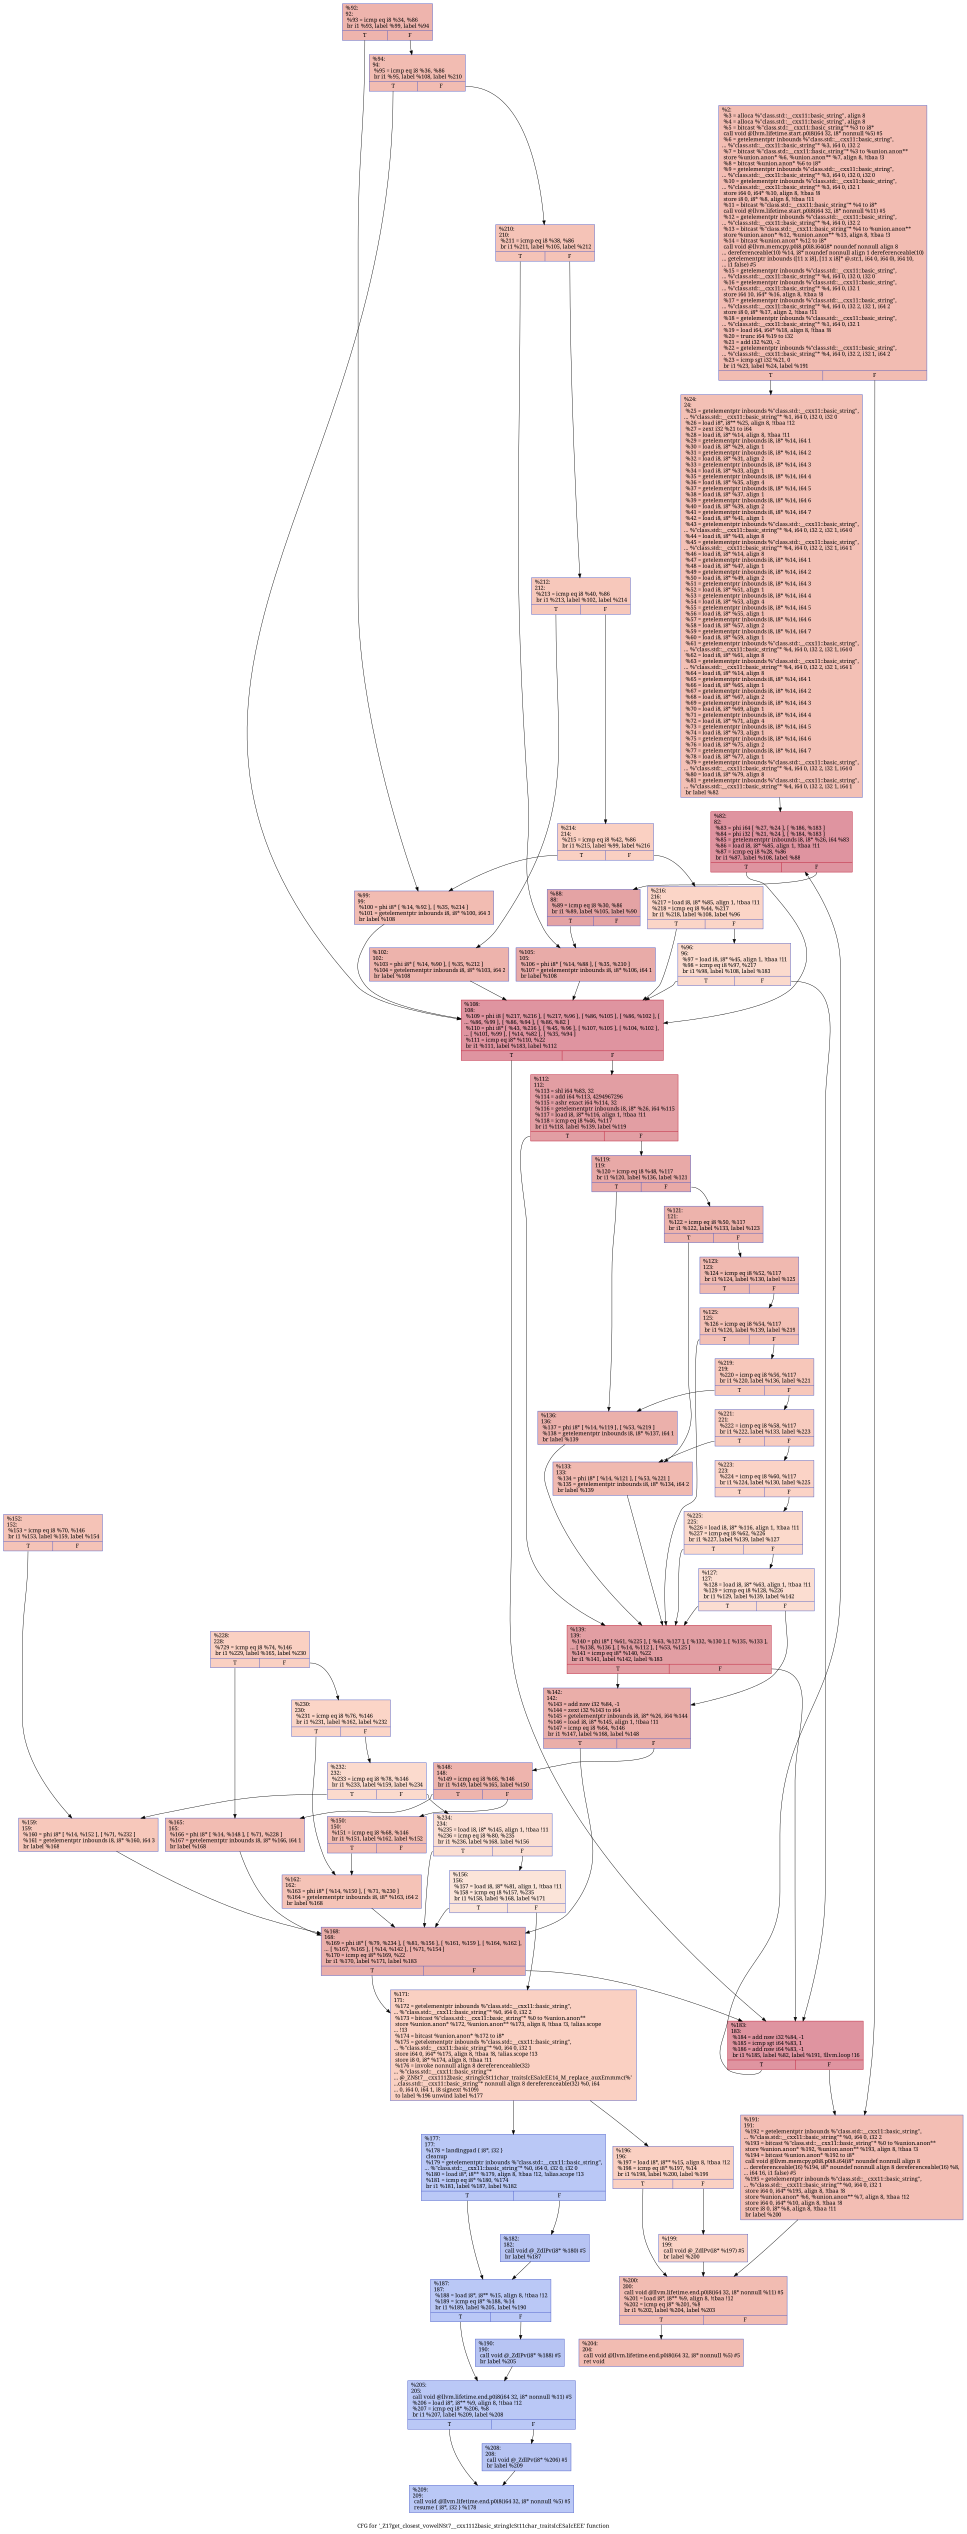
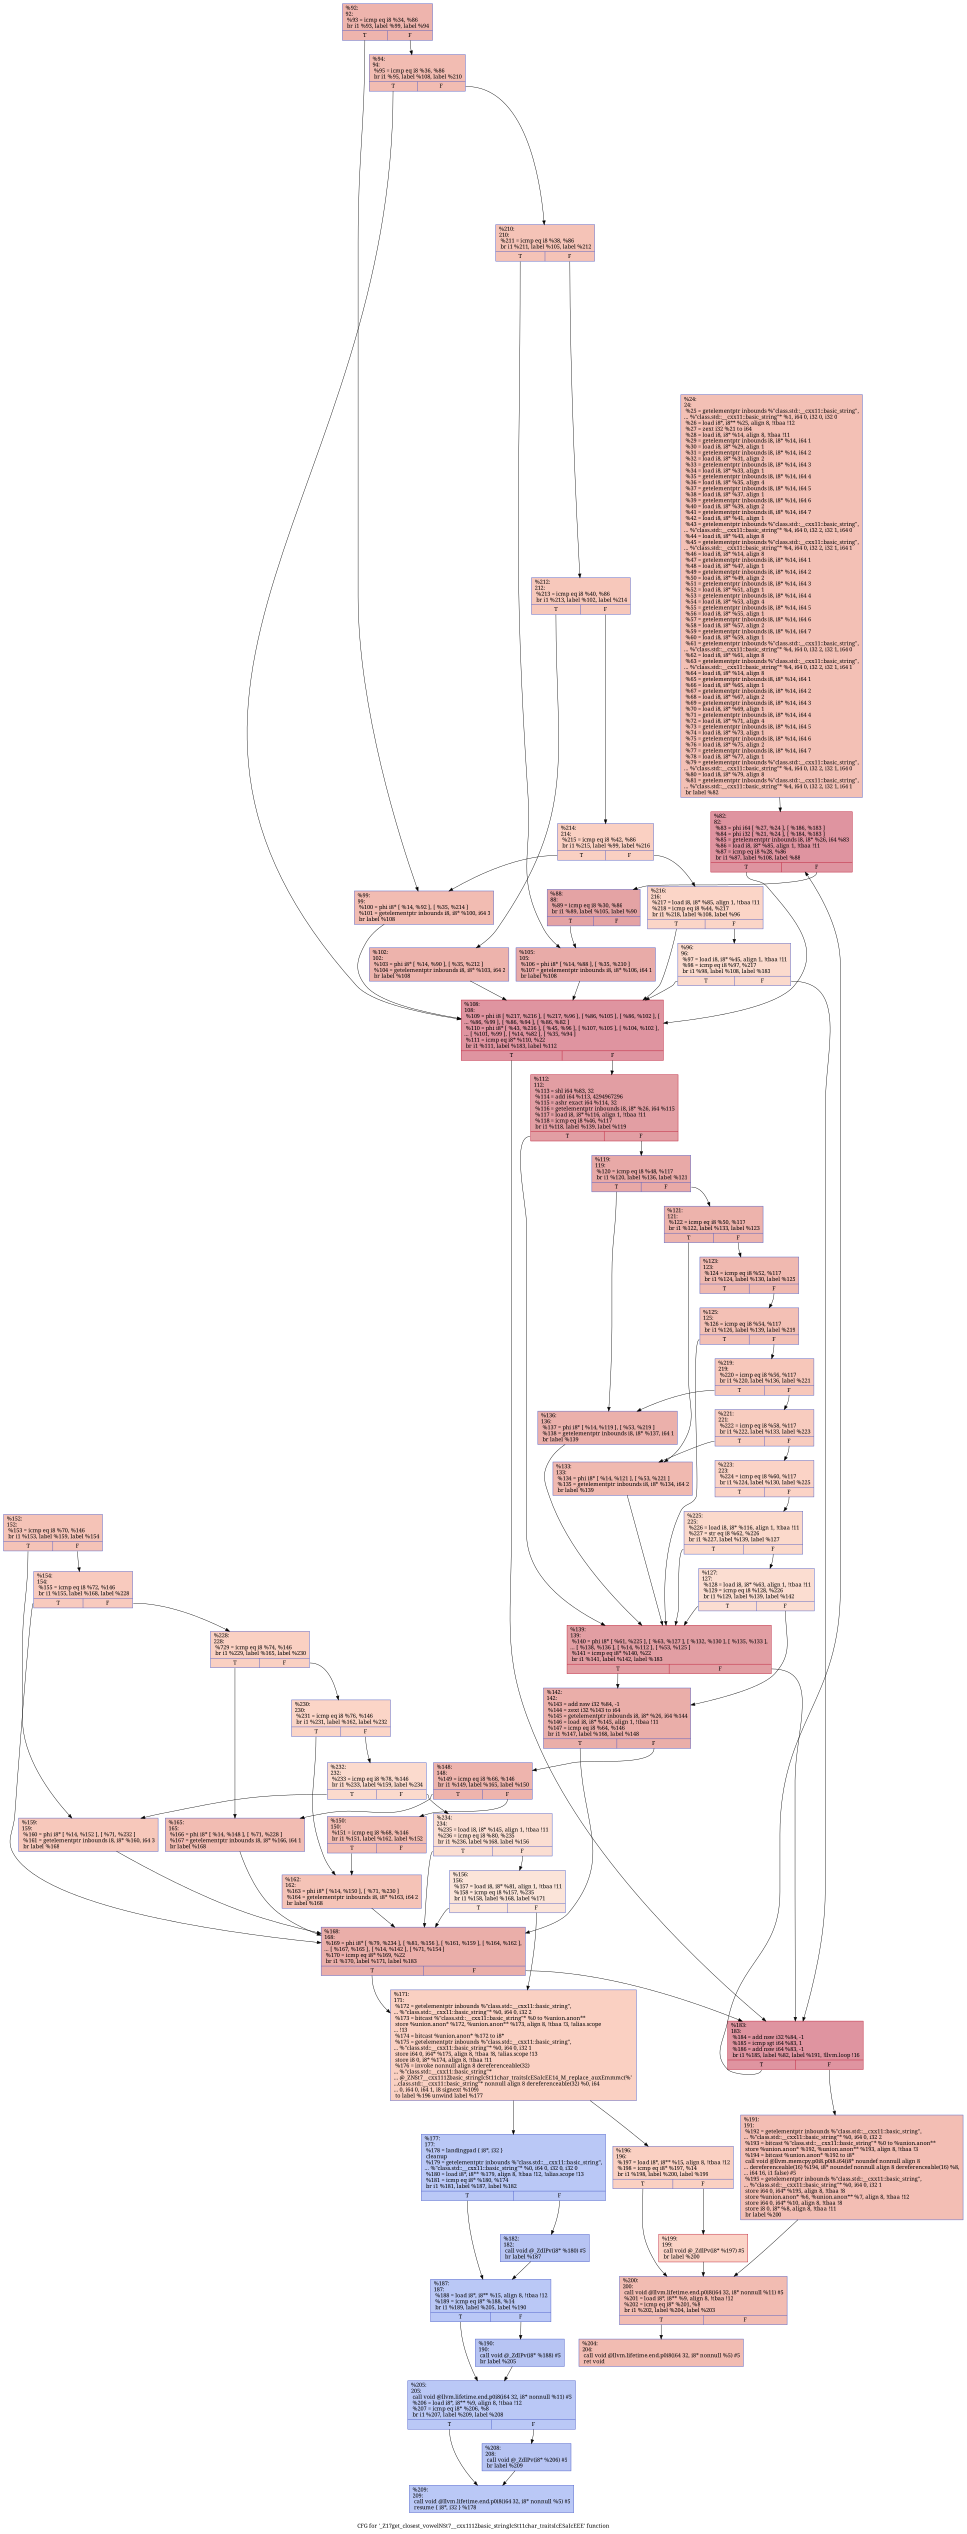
node "%2:": removed
node "%225:": text "%227 = icmp eq i8 %62, %226" -> "%227 = str eq i8 %62, %226"
node "%154:": added
node "%199:": color #3d50c3ff -> #b70d28ff
